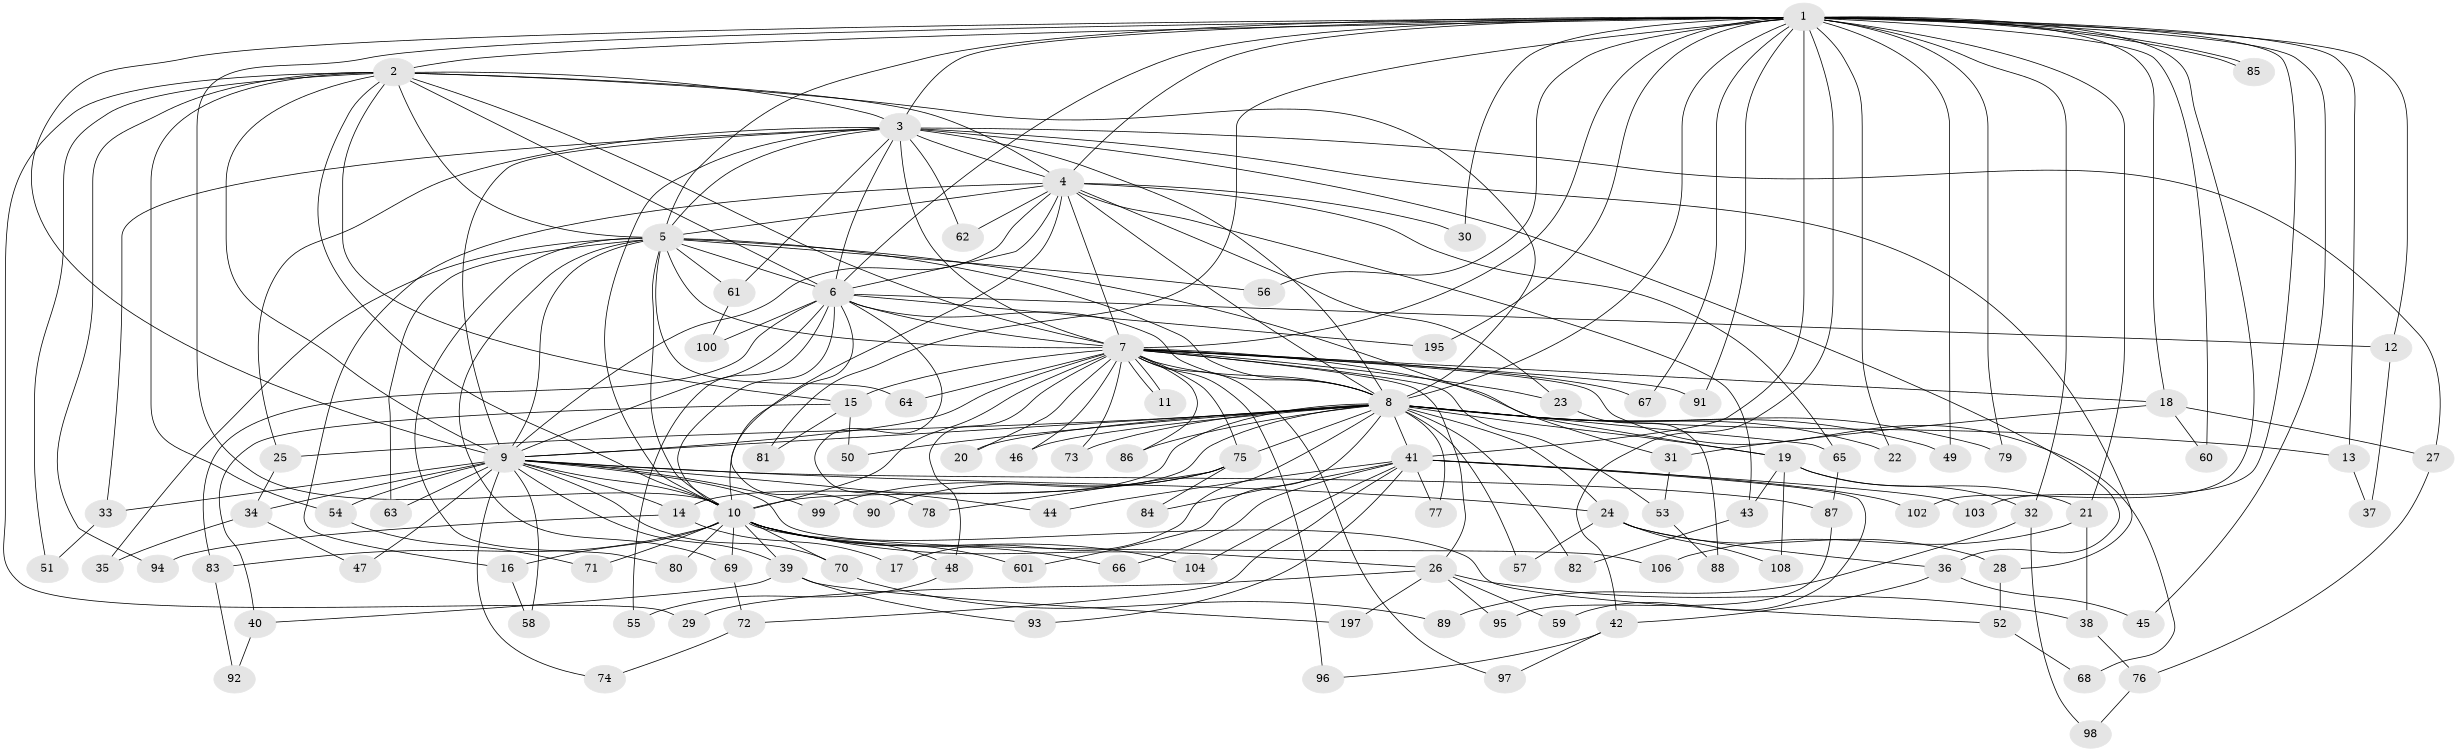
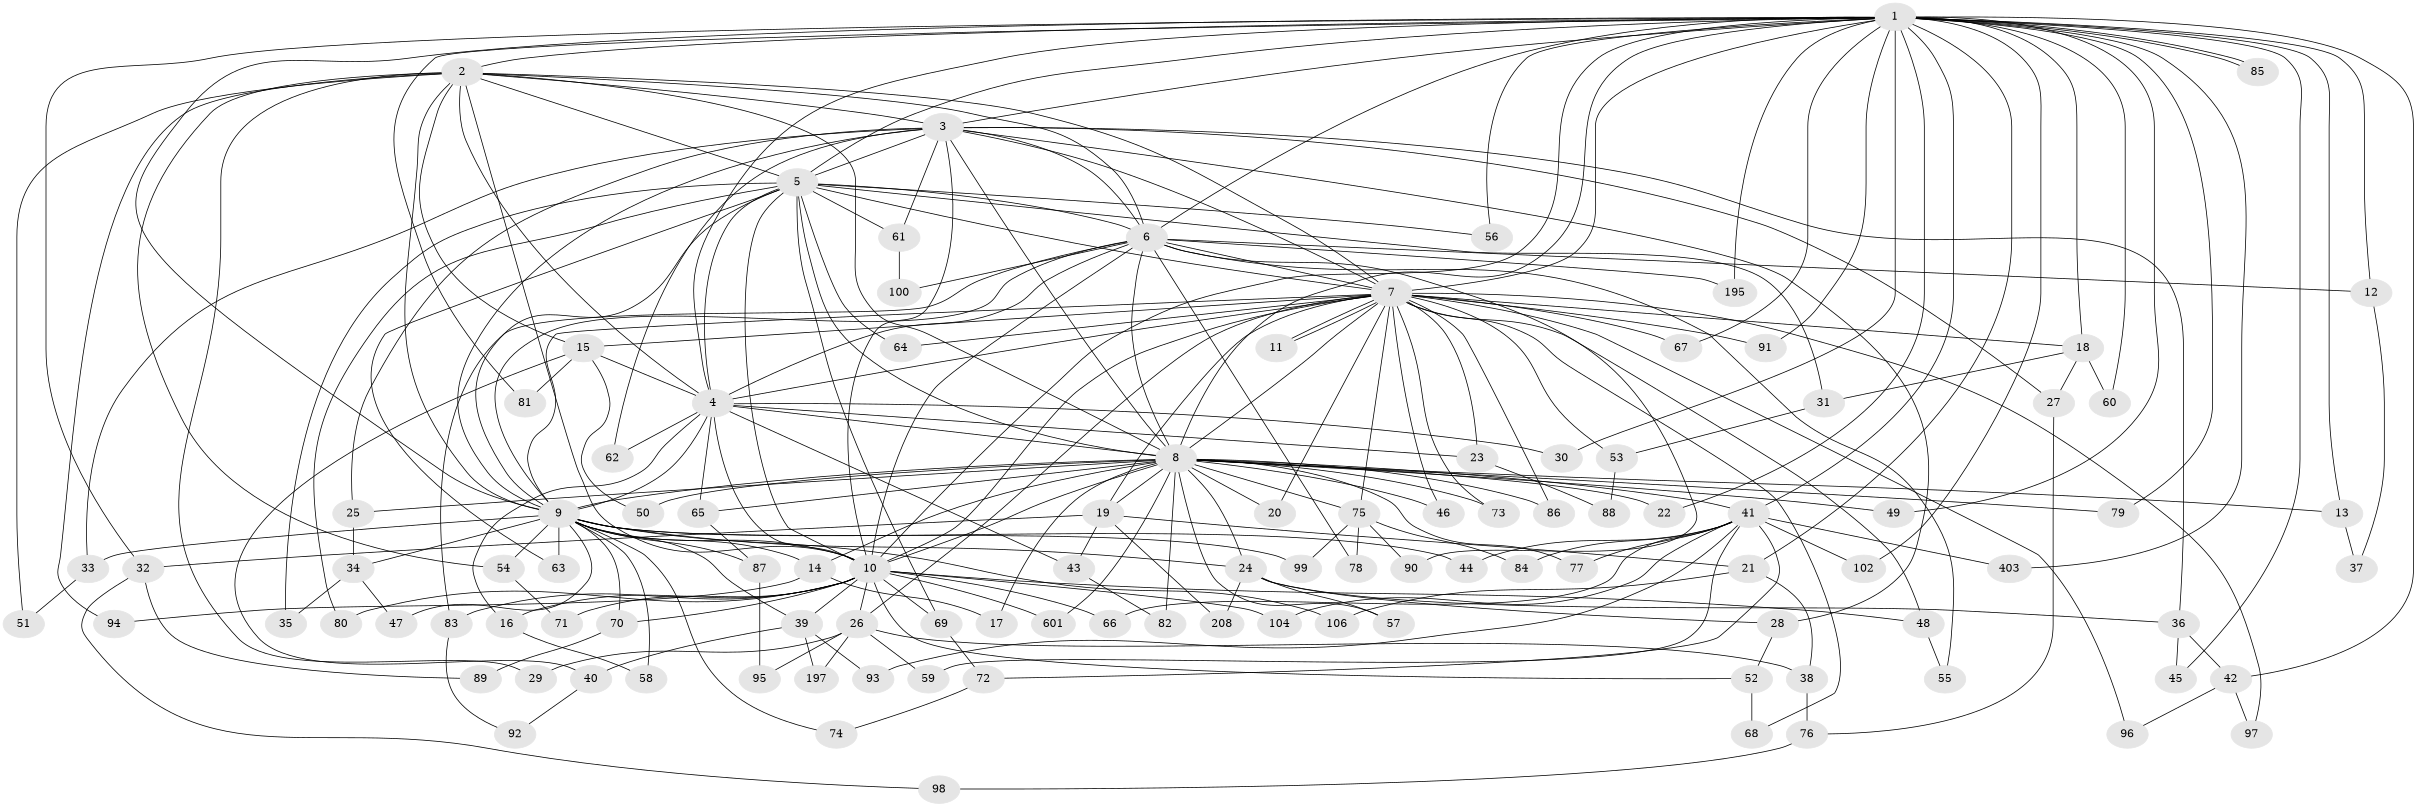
edge "3" -- "4": now "15" -- "4"
node "103": label "103" -> "403"
node "108": label "108" -> "208"
